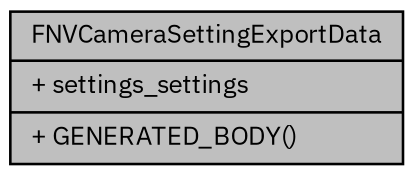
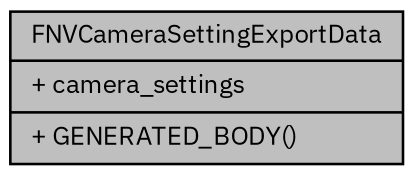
node "FNVCameraSettingExportData": text "+ settings_settings" -> "+ camera_settings"
